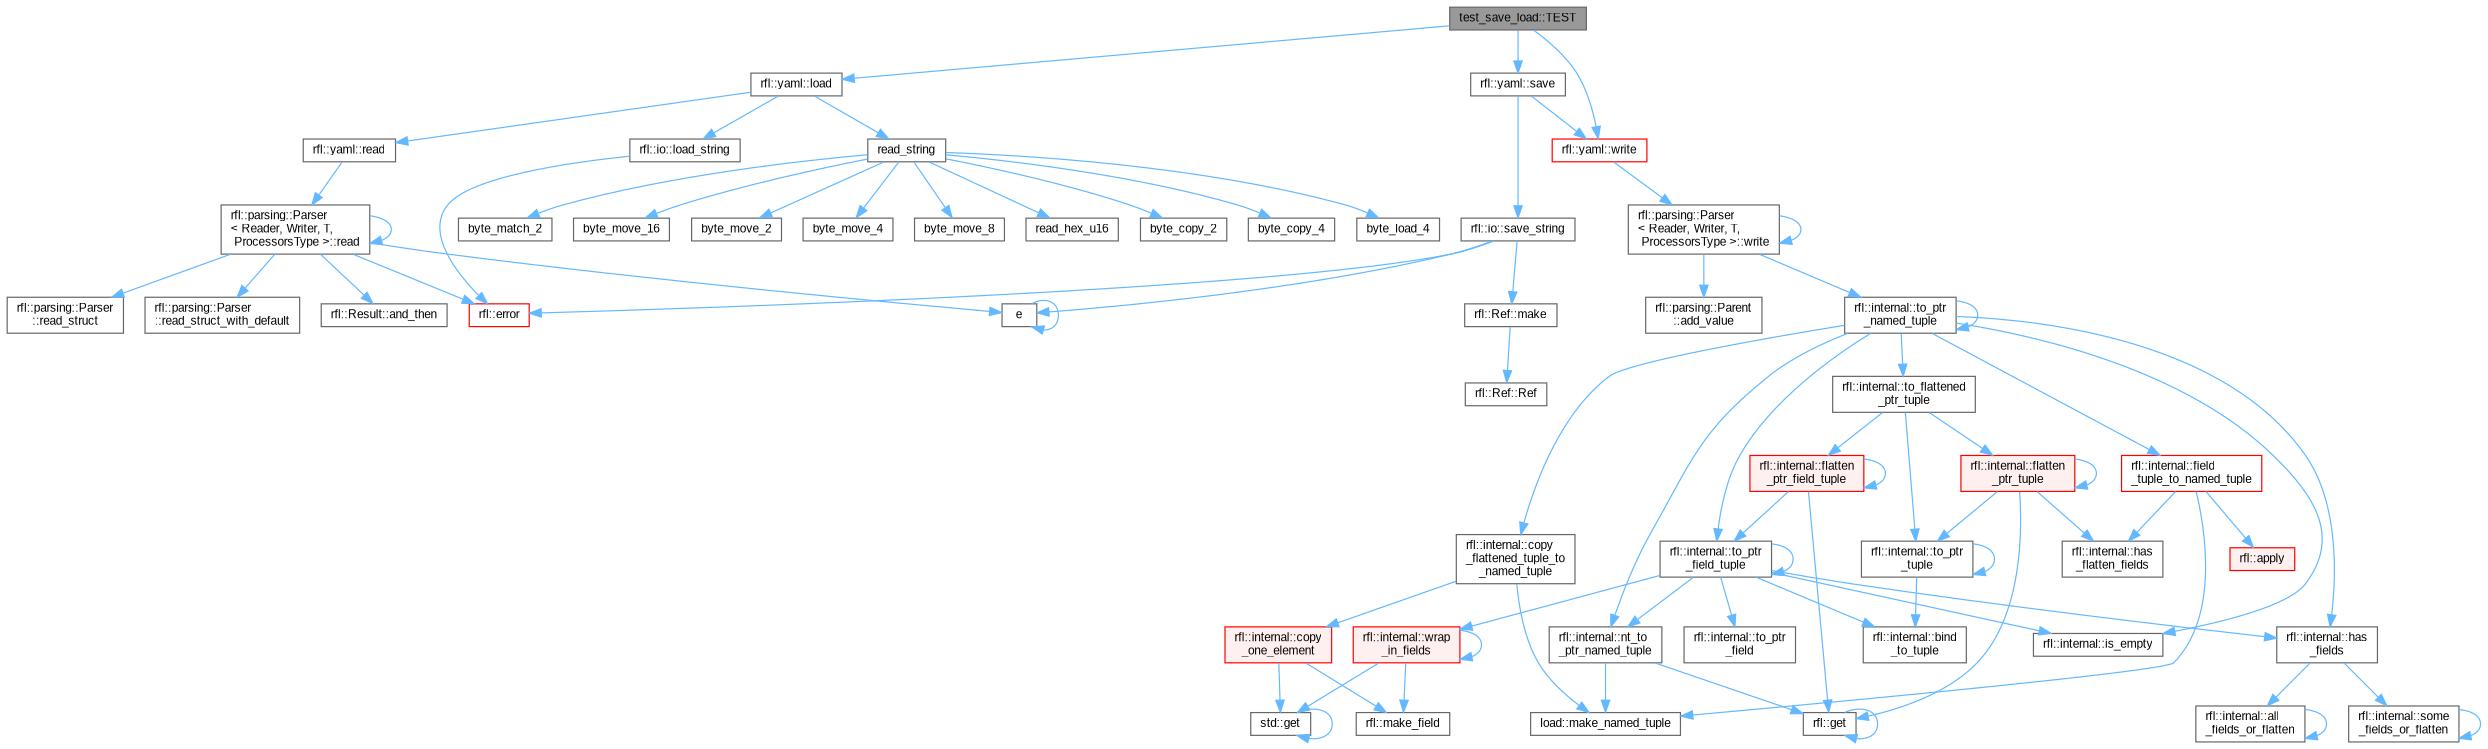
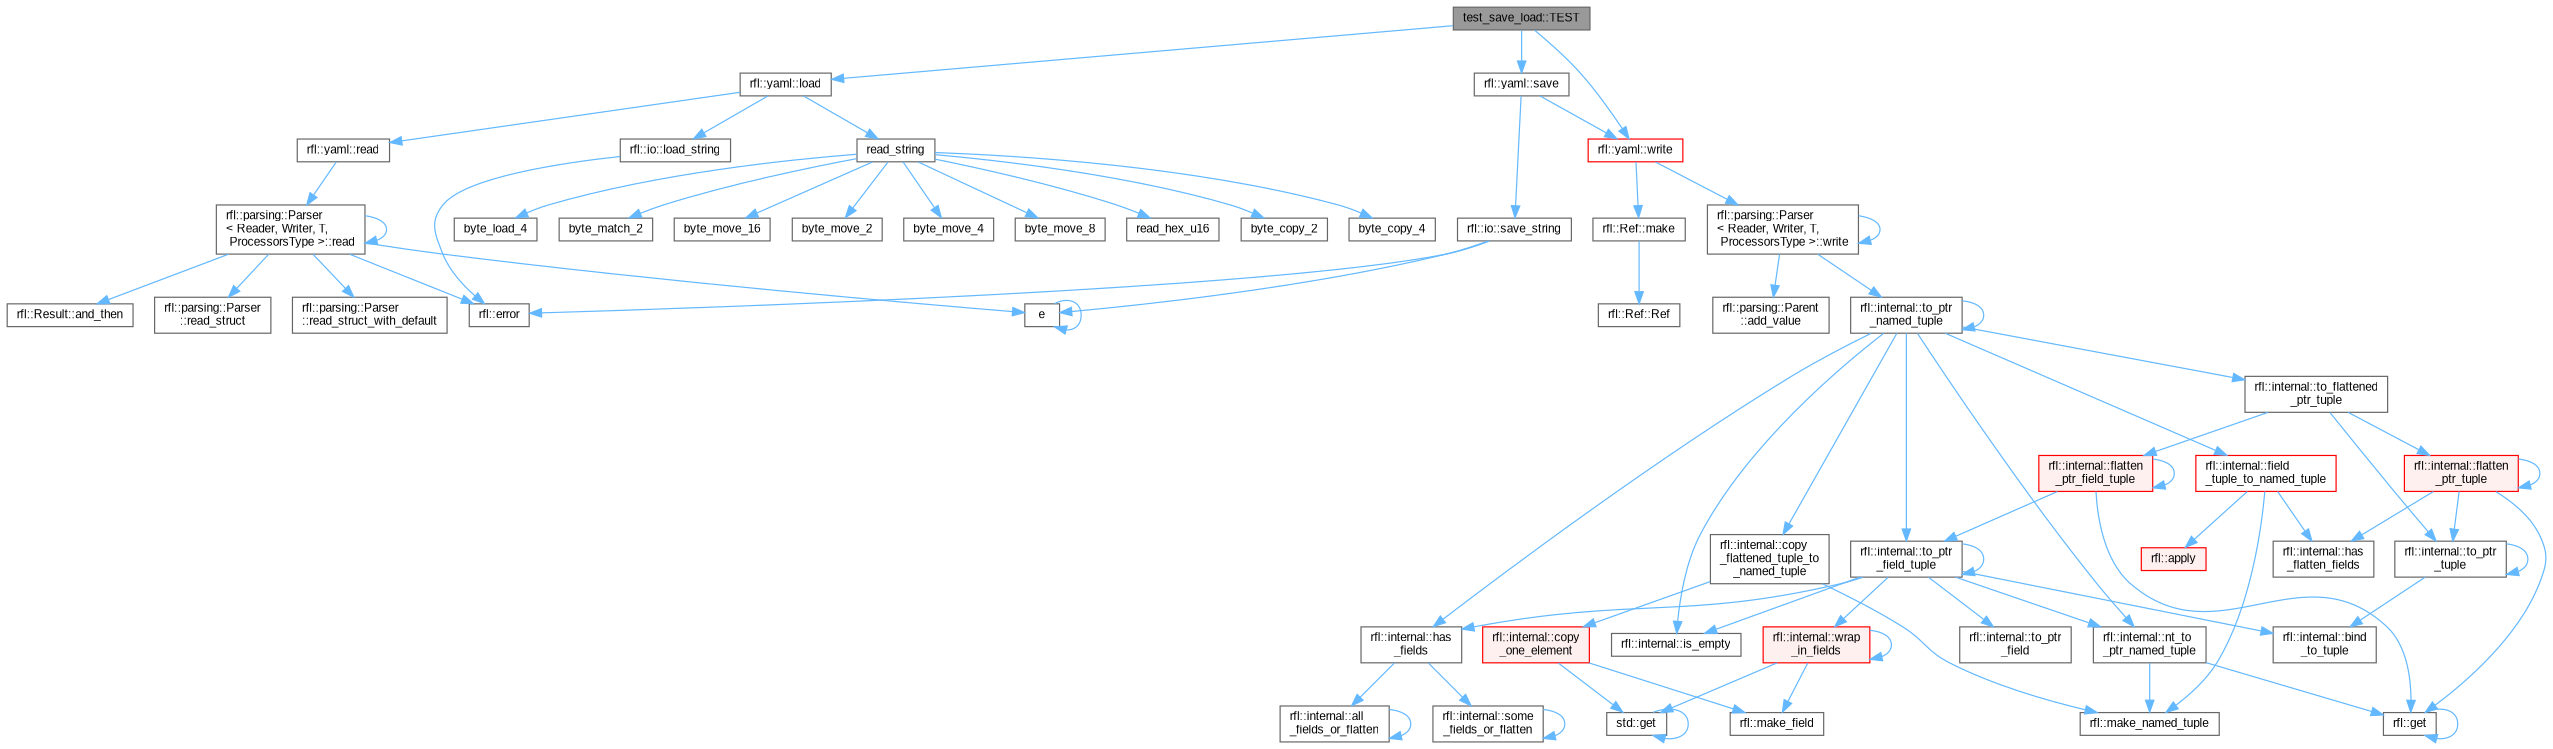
edge "rfl::io::save_string" -> "rfl::Ref::make": now "rfl::yaml::write" -> "rfl::Ref::make"
node "rfl::error": color red -> grey40
node "load::make_named_tuple": label "load::make_named_tuple" -> "rfl::make_named_tuple"
